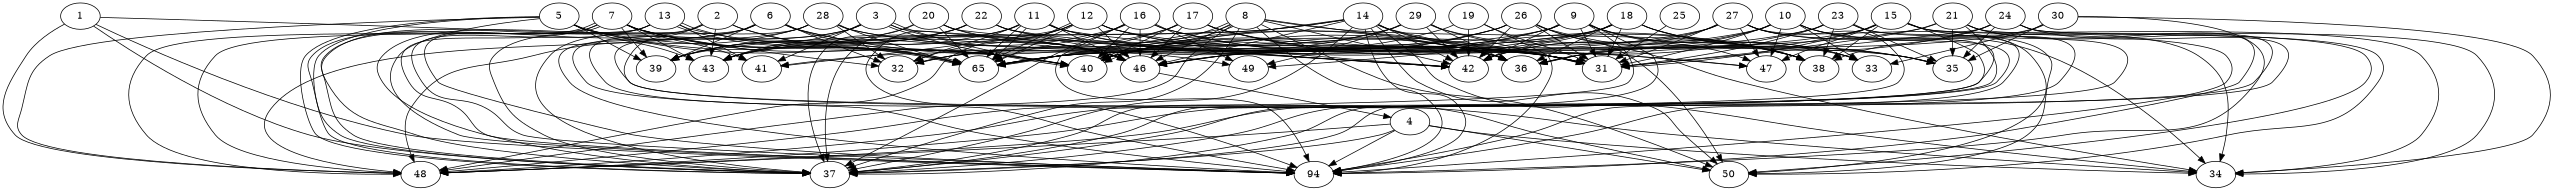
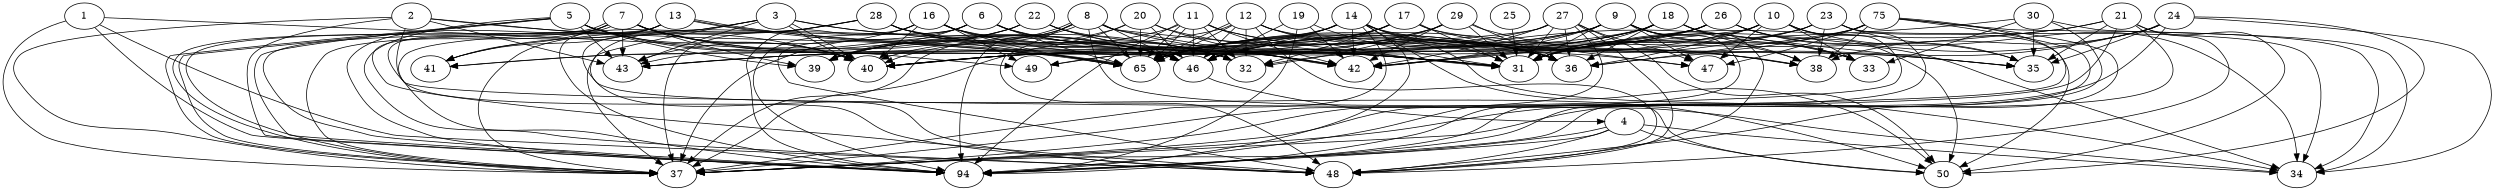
node "15": label "15" -> "75"
edge "27" -> "37": now "27" -> "43"
